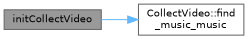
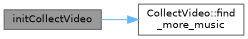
node "CollectVideo::find _music_music": label "CollectVideo::find _music_music" -> "CollectVideo::find _more_music"
